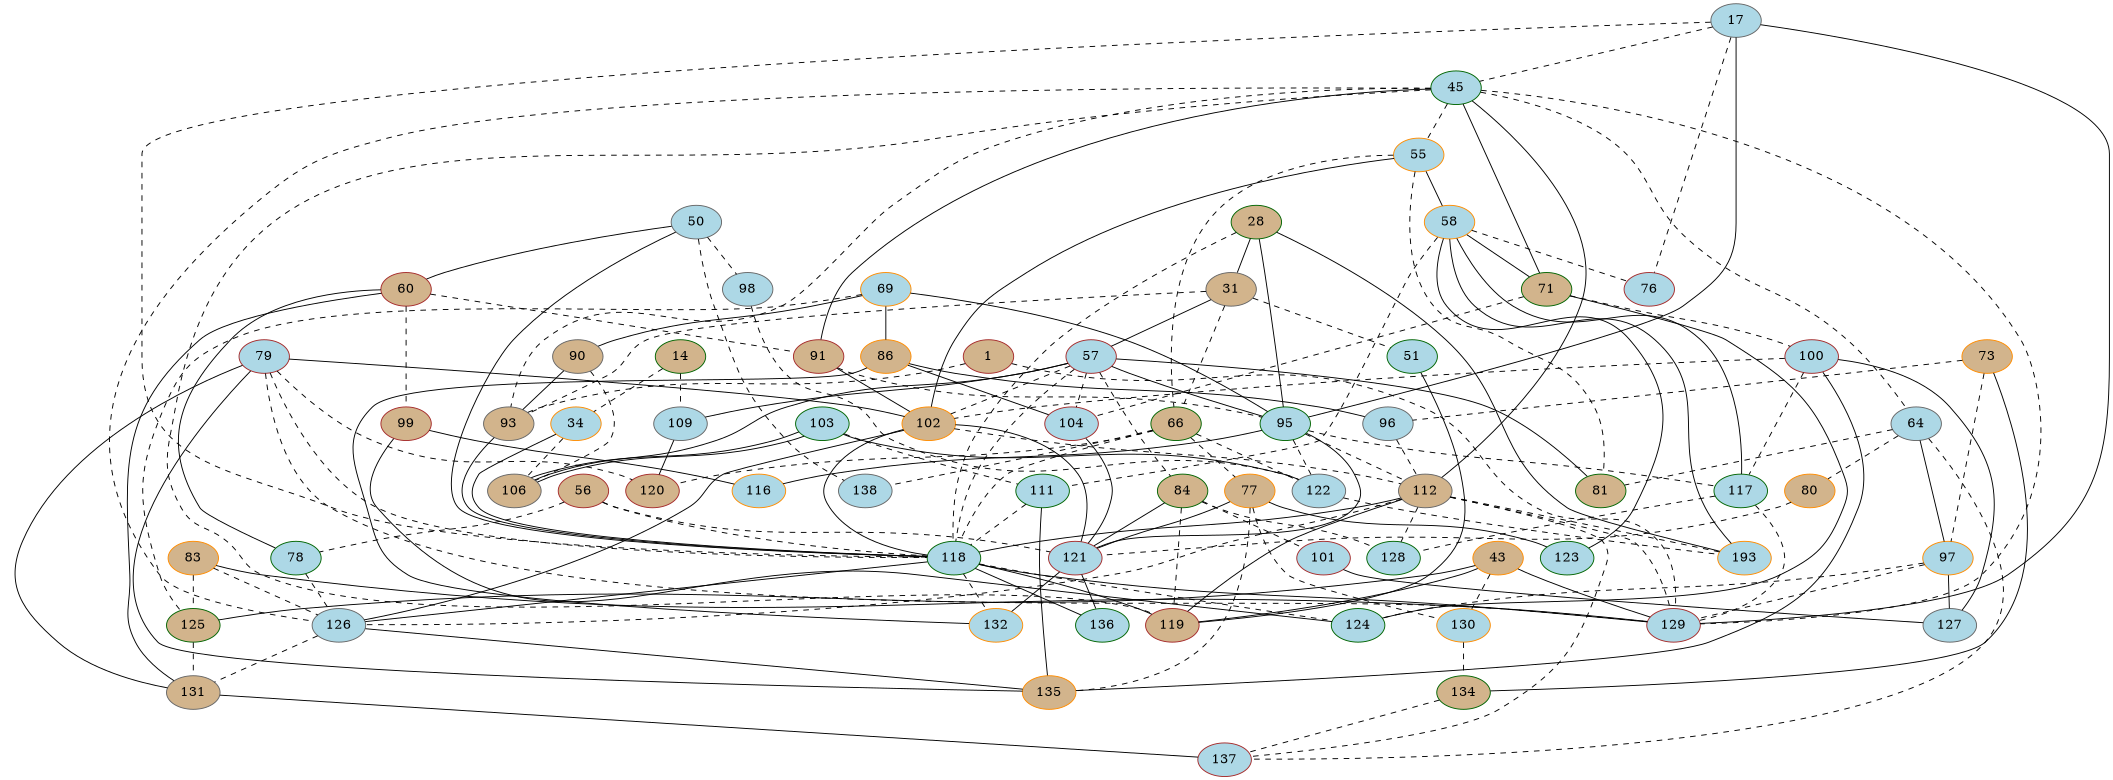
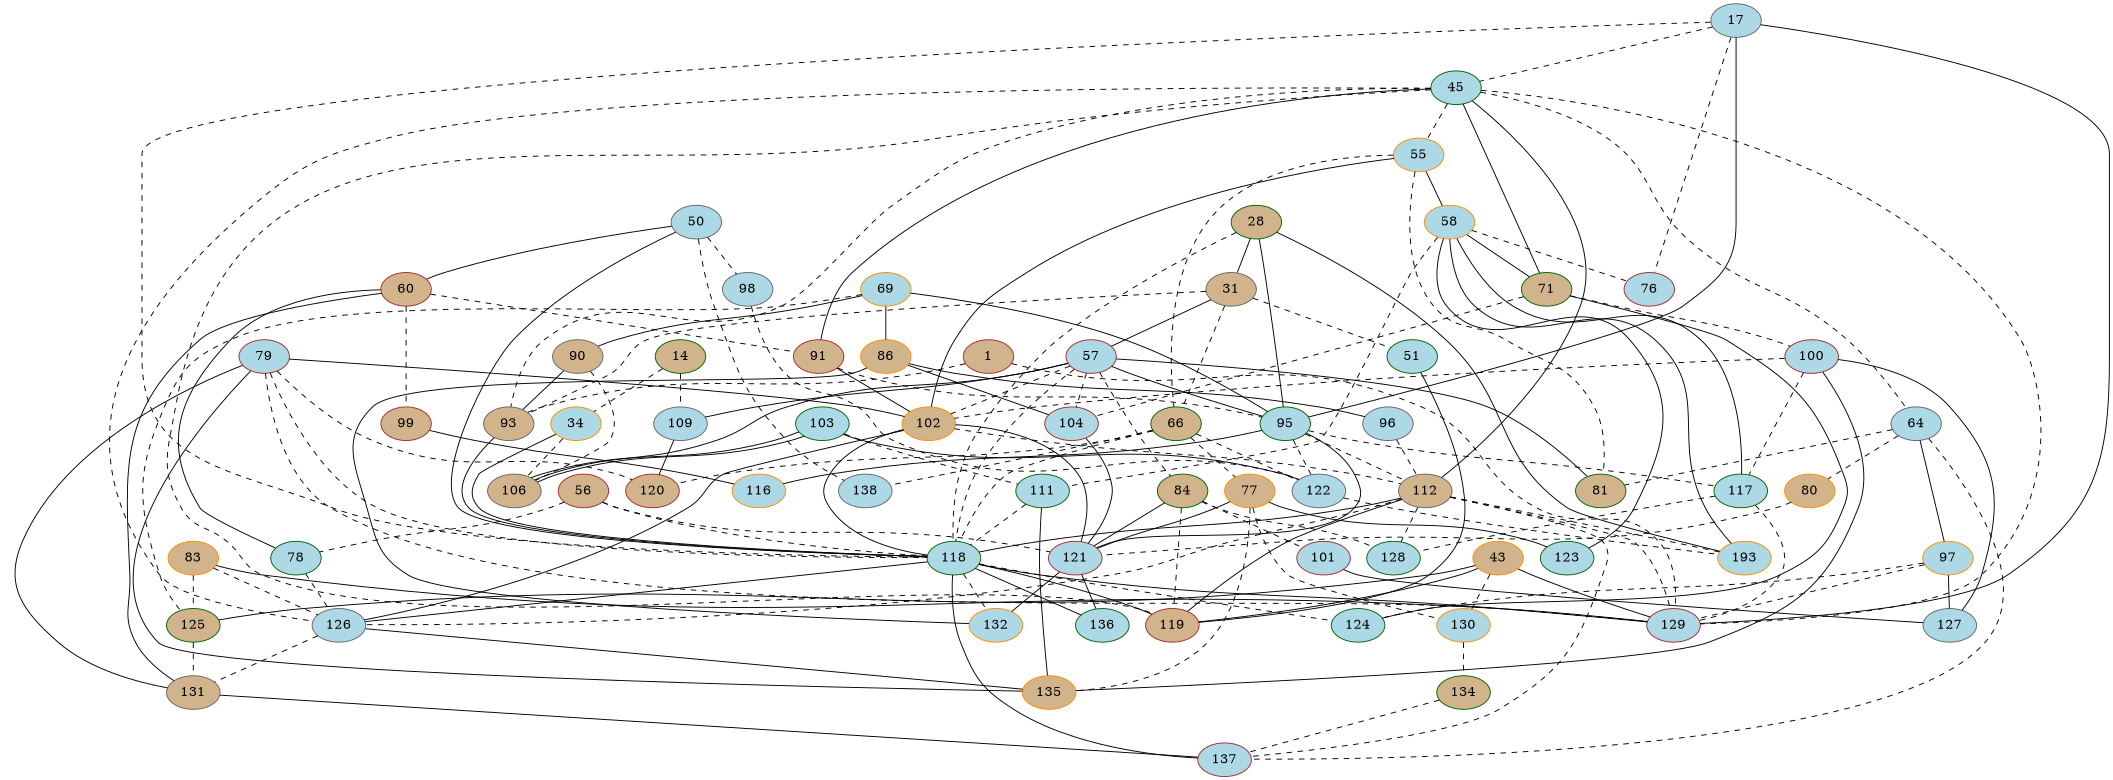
node "73": removed
edge "99" -- "124": removed
edge "118" -- "137": added
